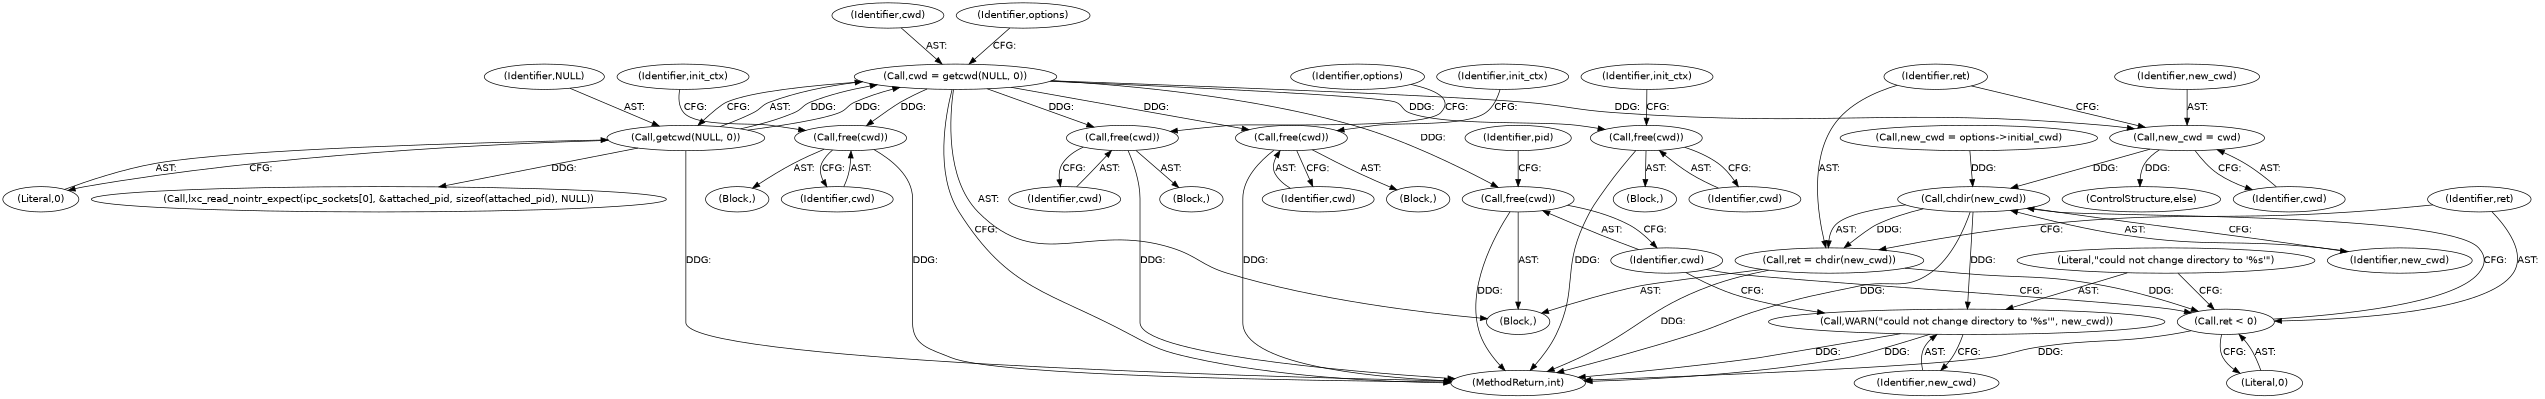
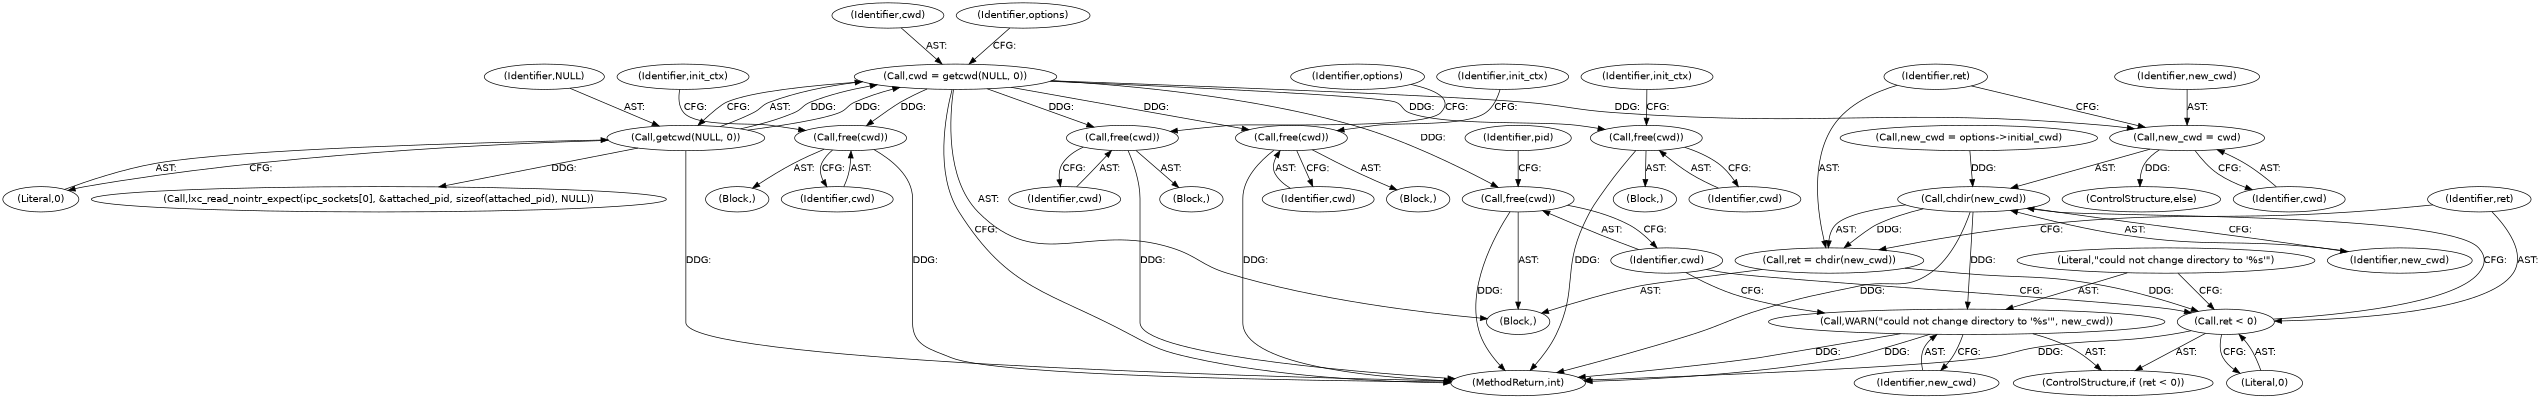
edge "(Call,new_cwd = cwd)" -> "(Call,chdir(new_cwd))": label "DDG: " -> "AST: "
edge "(Call,ret = chdir(new_cwd))" -> "(MethodReturn,int)": removed, label "DDG:"
node "(ControlStructure,if (ret < 0))": added
